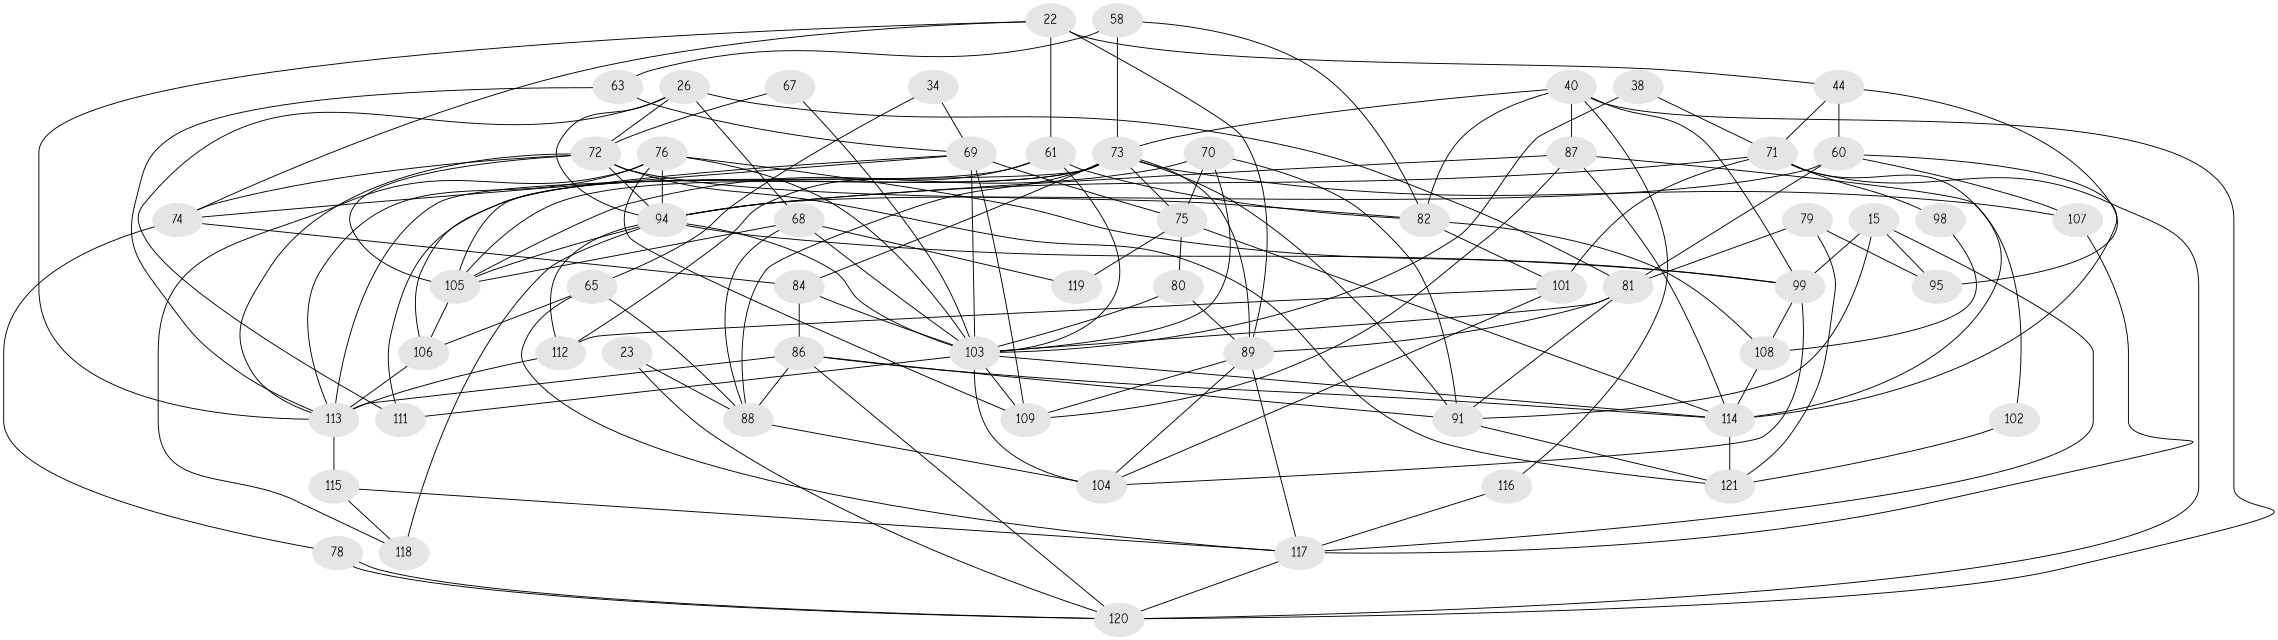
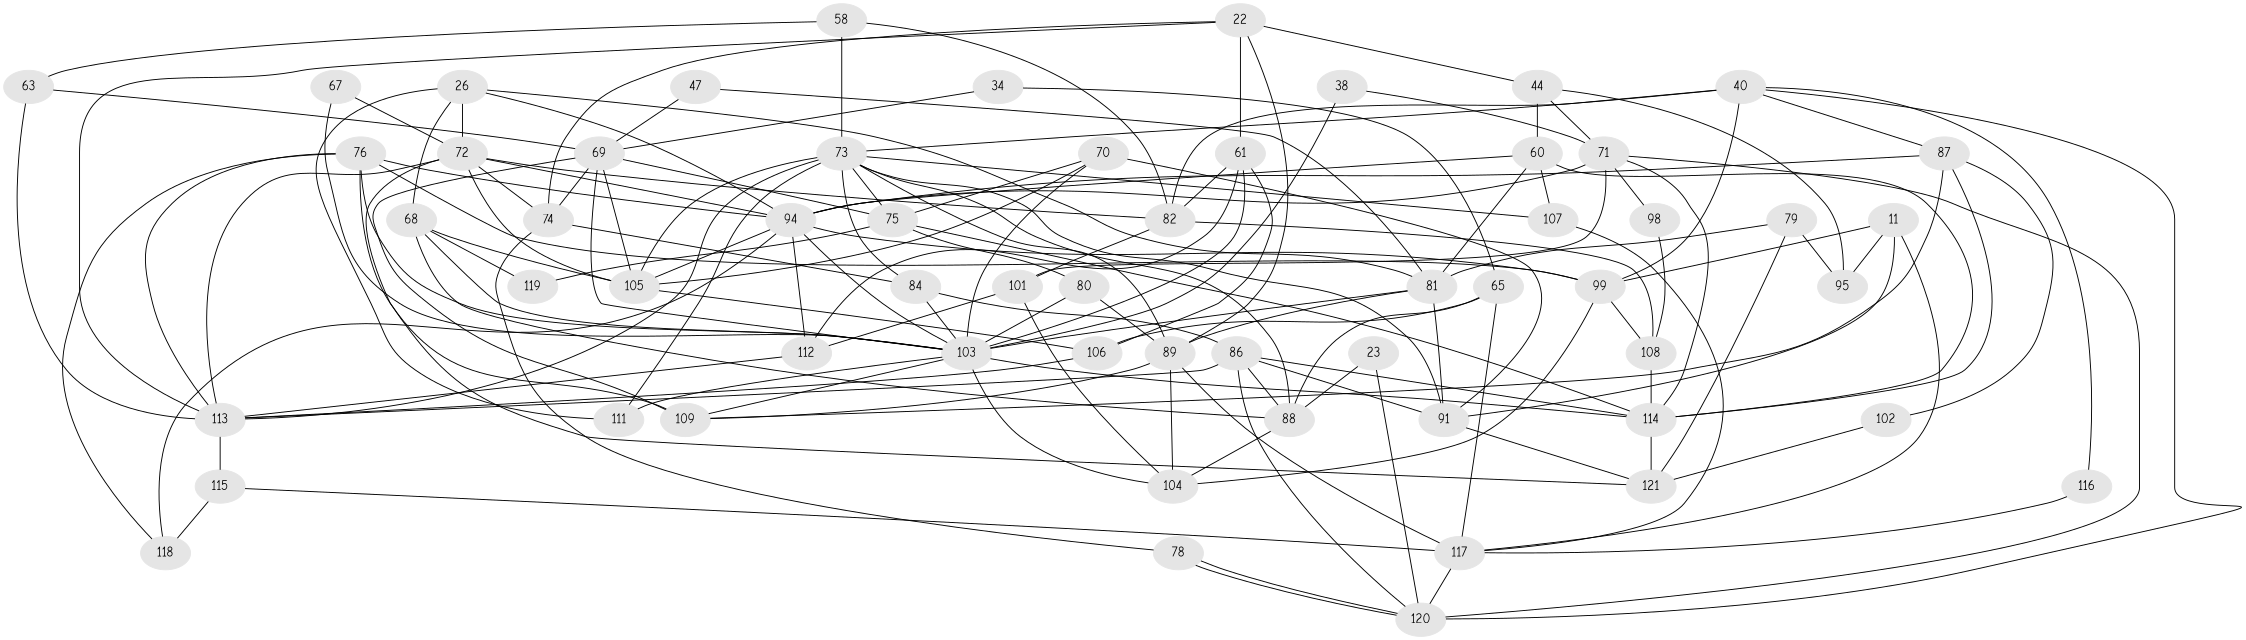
node "47": added
node "15": label "15" -> "11"
